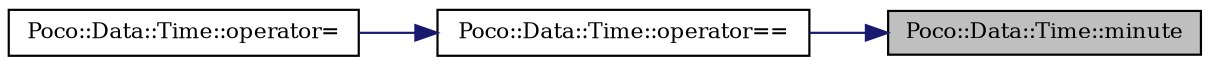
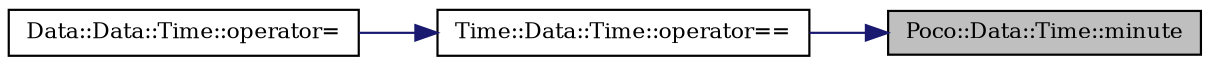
node "Poco::Data::Time::operator=": label "Poco::Data::Time::operator=" -> "Data::Data::Time::operator="
node "Poco::Data::Time::operator==": label "Poco::Data::Time::operator==" -> "Time::Data::Time::operator=="
